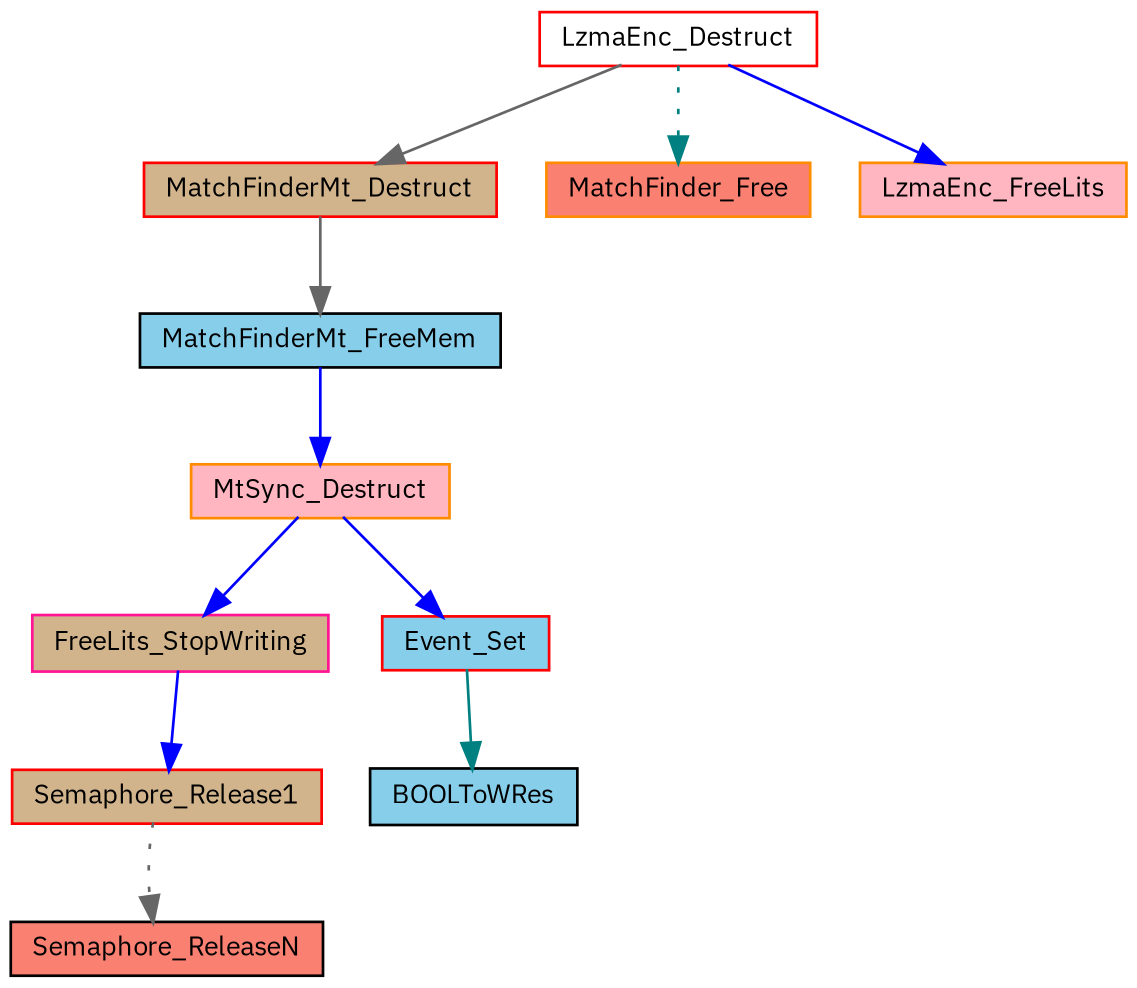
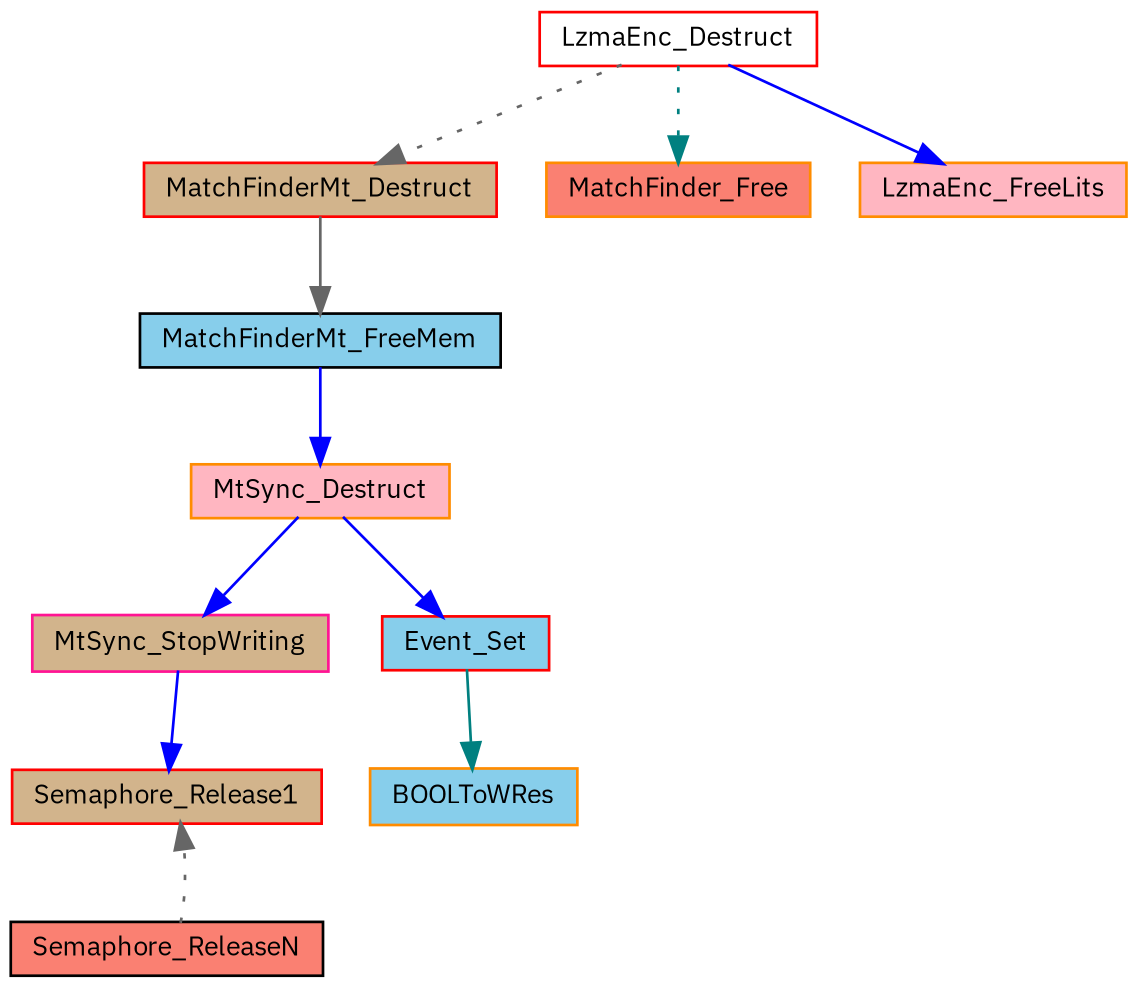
edge "LzmaEnc_Destruct" -> "MatchFinderMt_Destruct": style solid -> dotted
node "FreeLits_StopWriting": label "FreeLits_StopWriting" -> "MtSync_StopWriting"
node "BOOLToWRes": color black -> darkorange
edge "Semaphore_Release1" -> "Semaphore_ReleaseN": reversed
